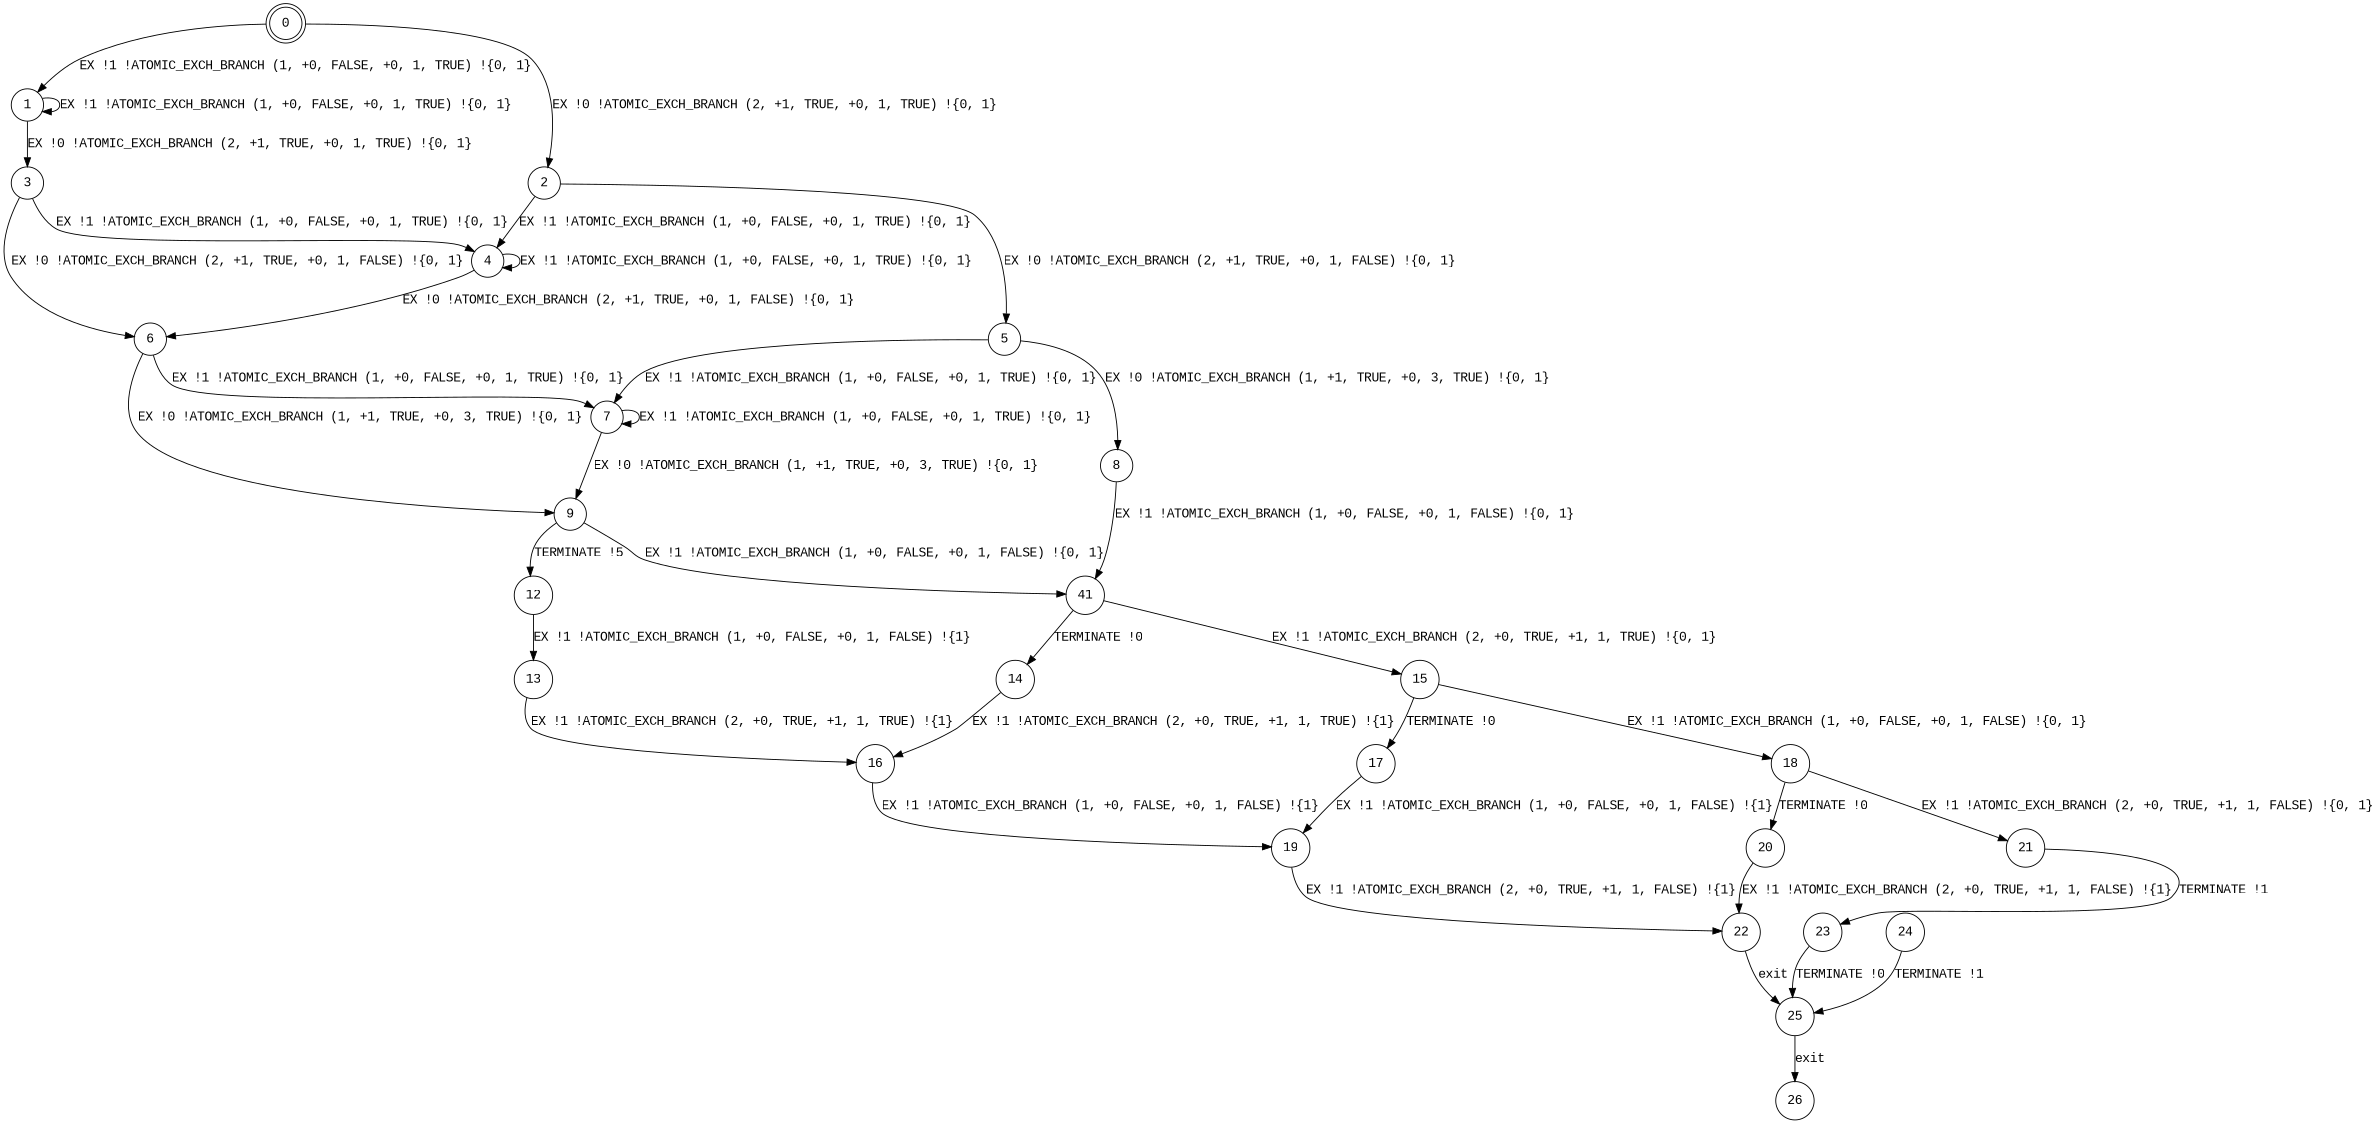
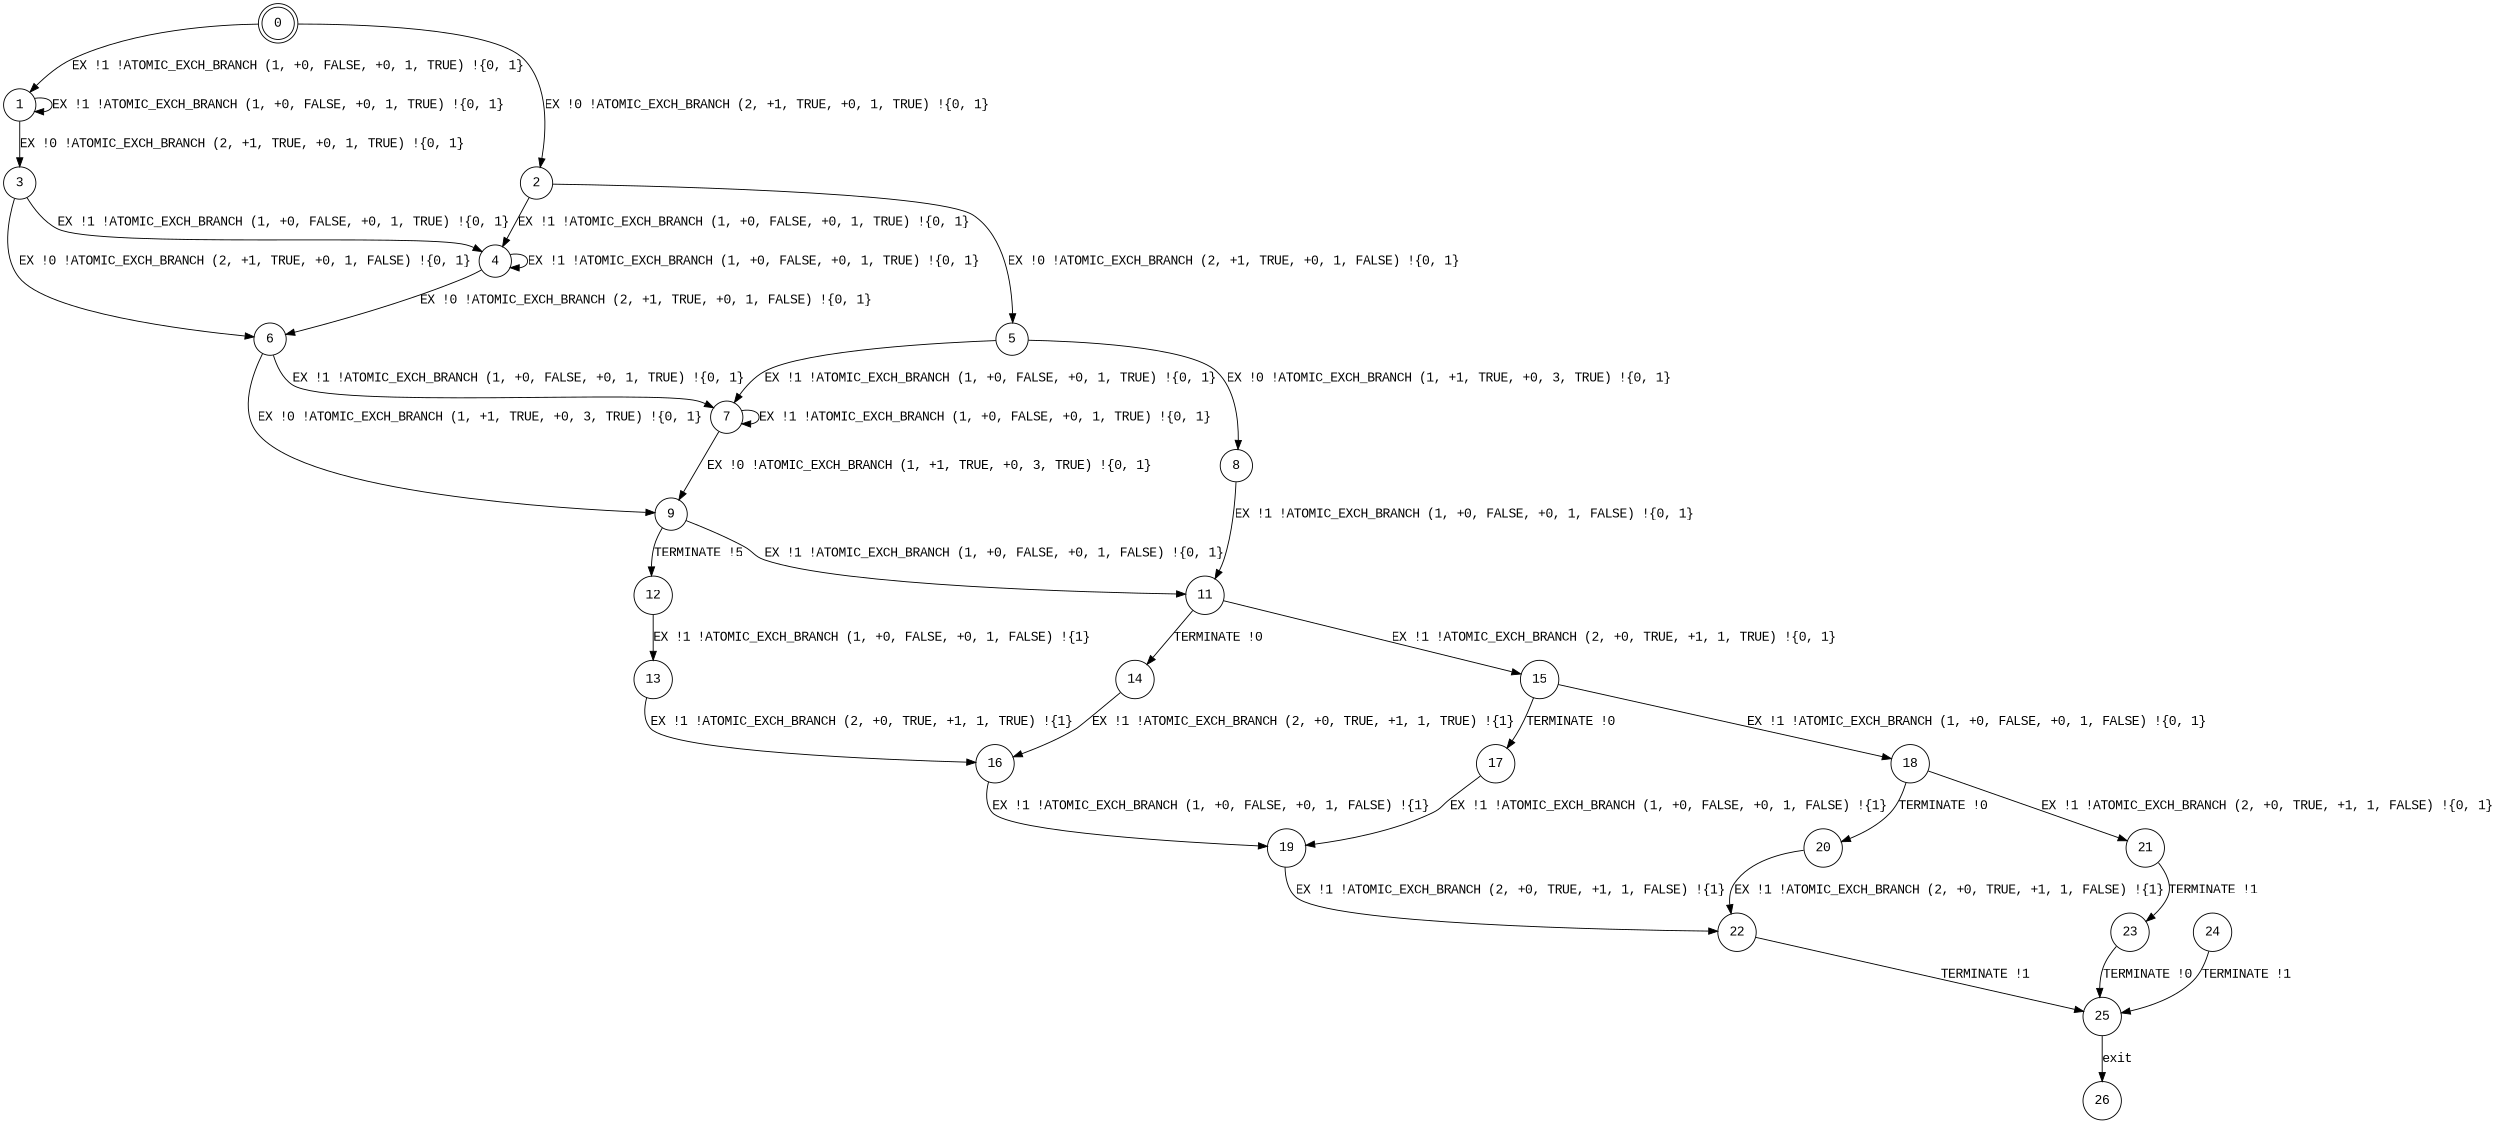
node "41": label "41" -> "11"
edge "22" -> "25": label "exit" -> "TERMINATE !1"
